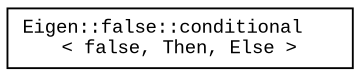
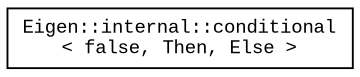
node "Eigen::false::conditional < false, Then, Else >": label "Eigen::false::conditional < false, Then, Else >" -> "Eigen::internal::conditional < false, Then, Else >"
